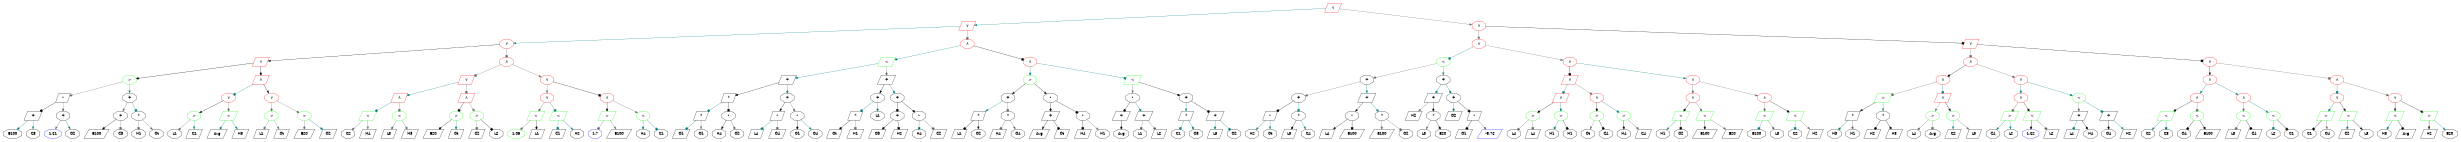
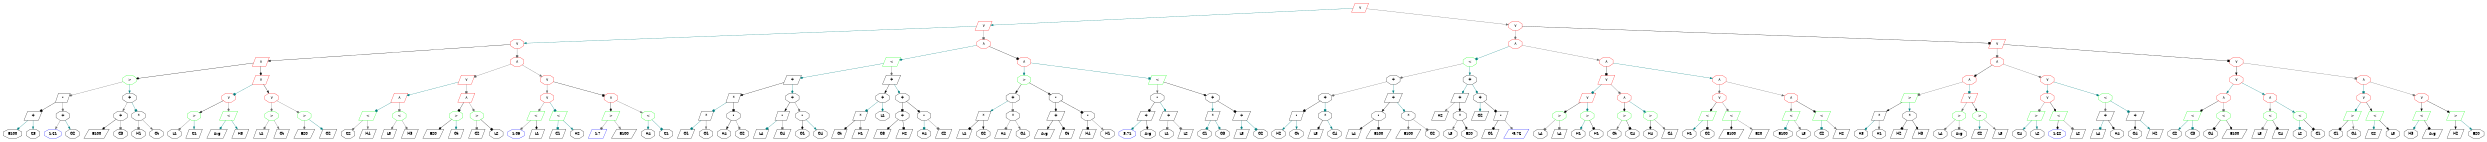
node "1.05": color green -> blue
node "1.7": shape octagon -> parallelogram
node "3.71": added
